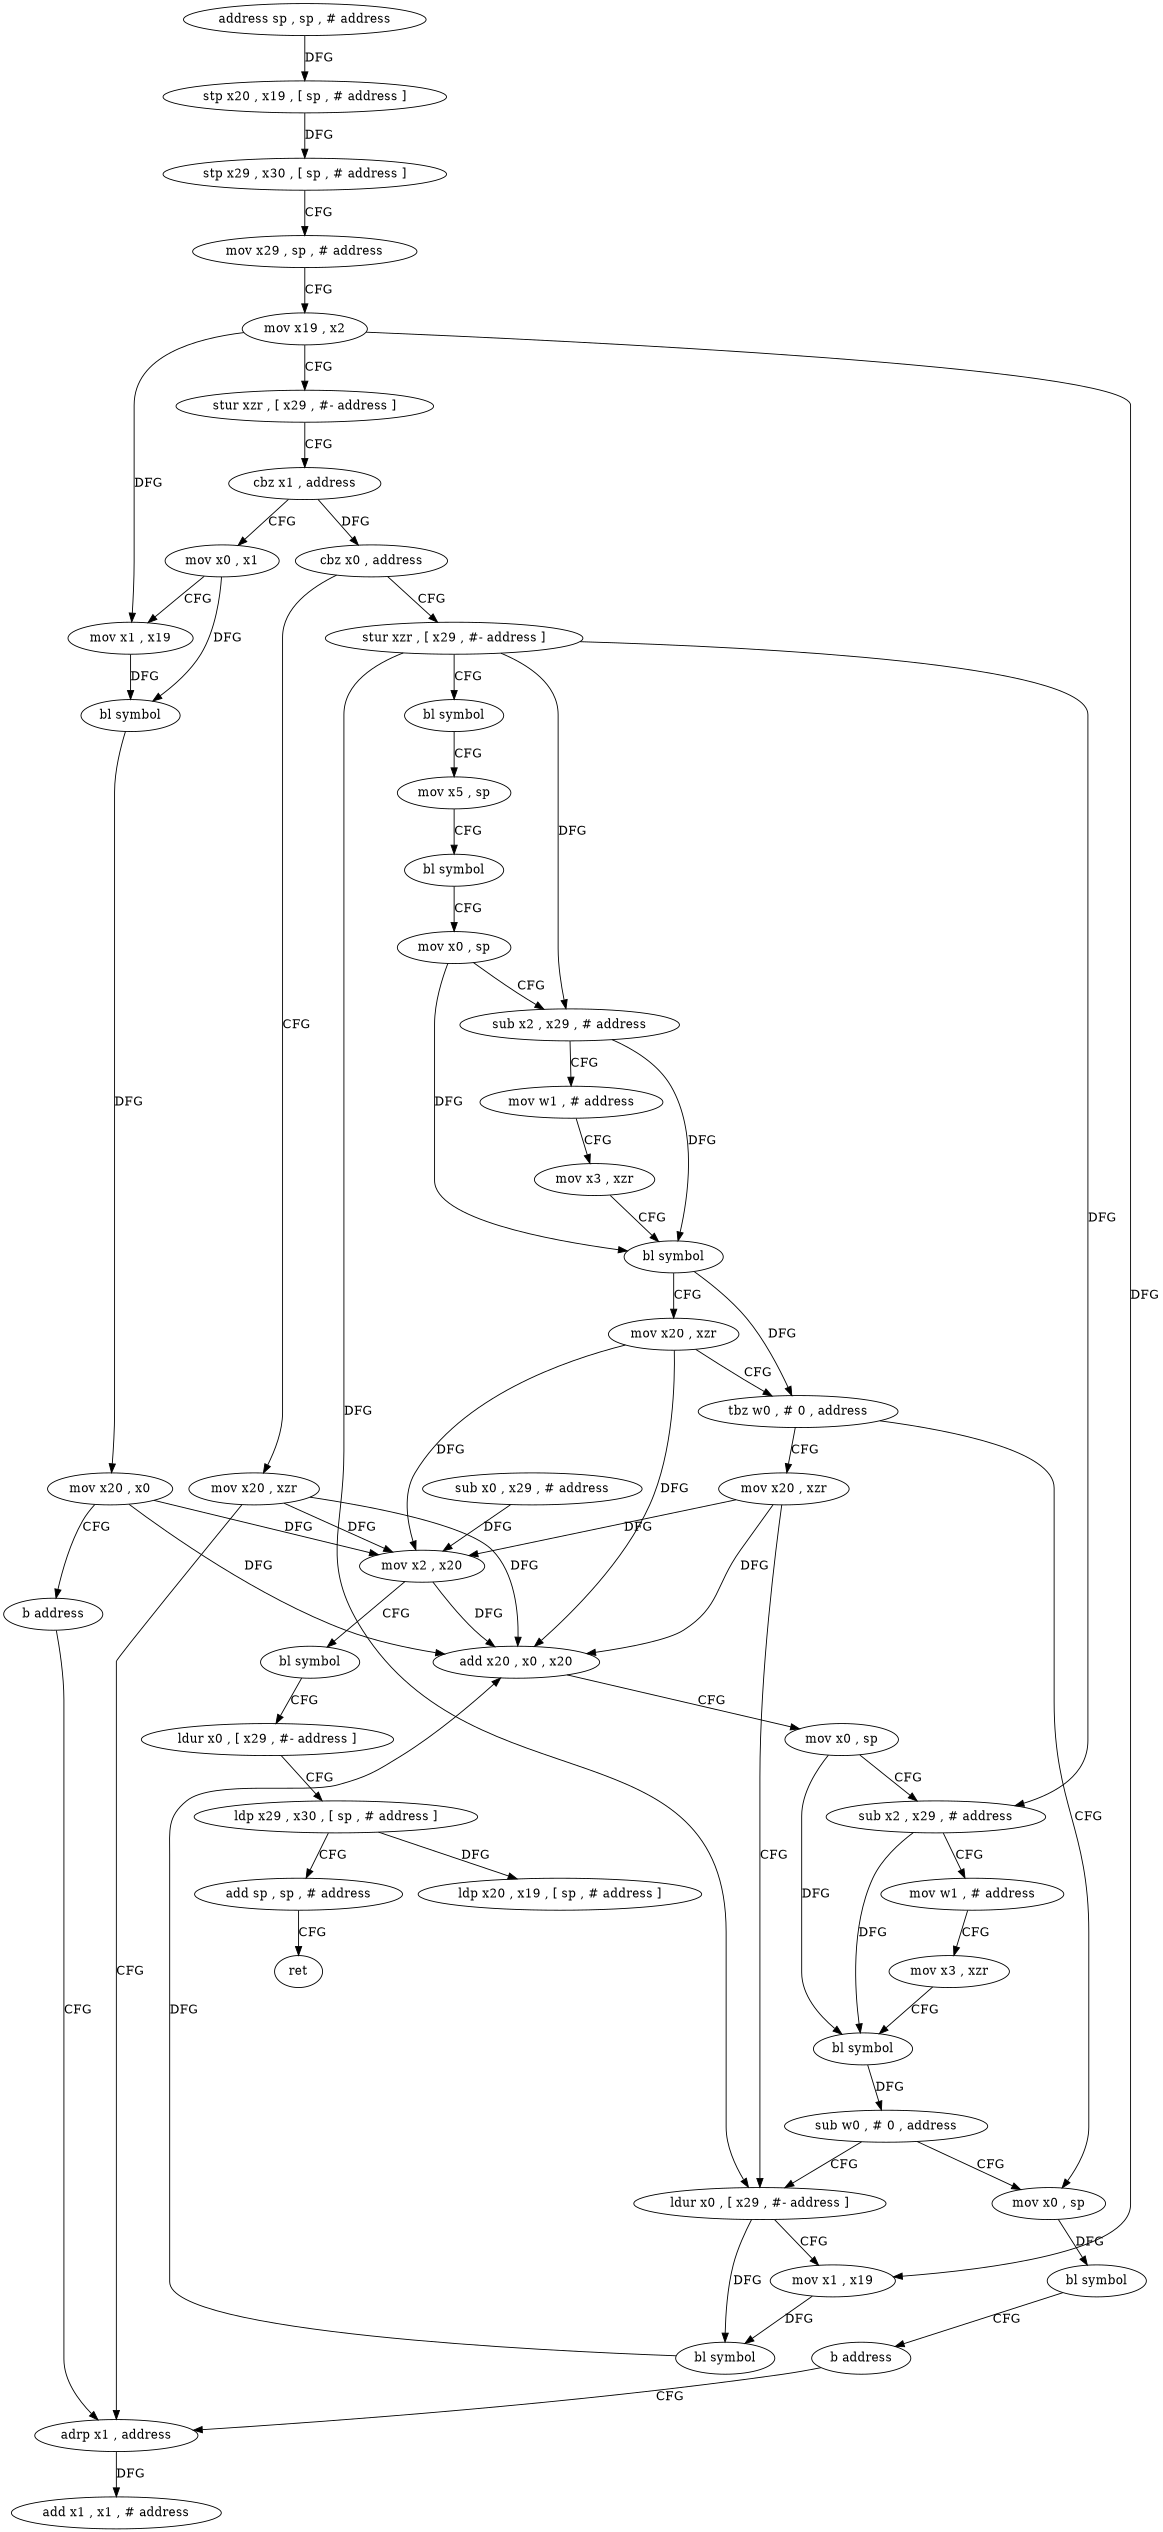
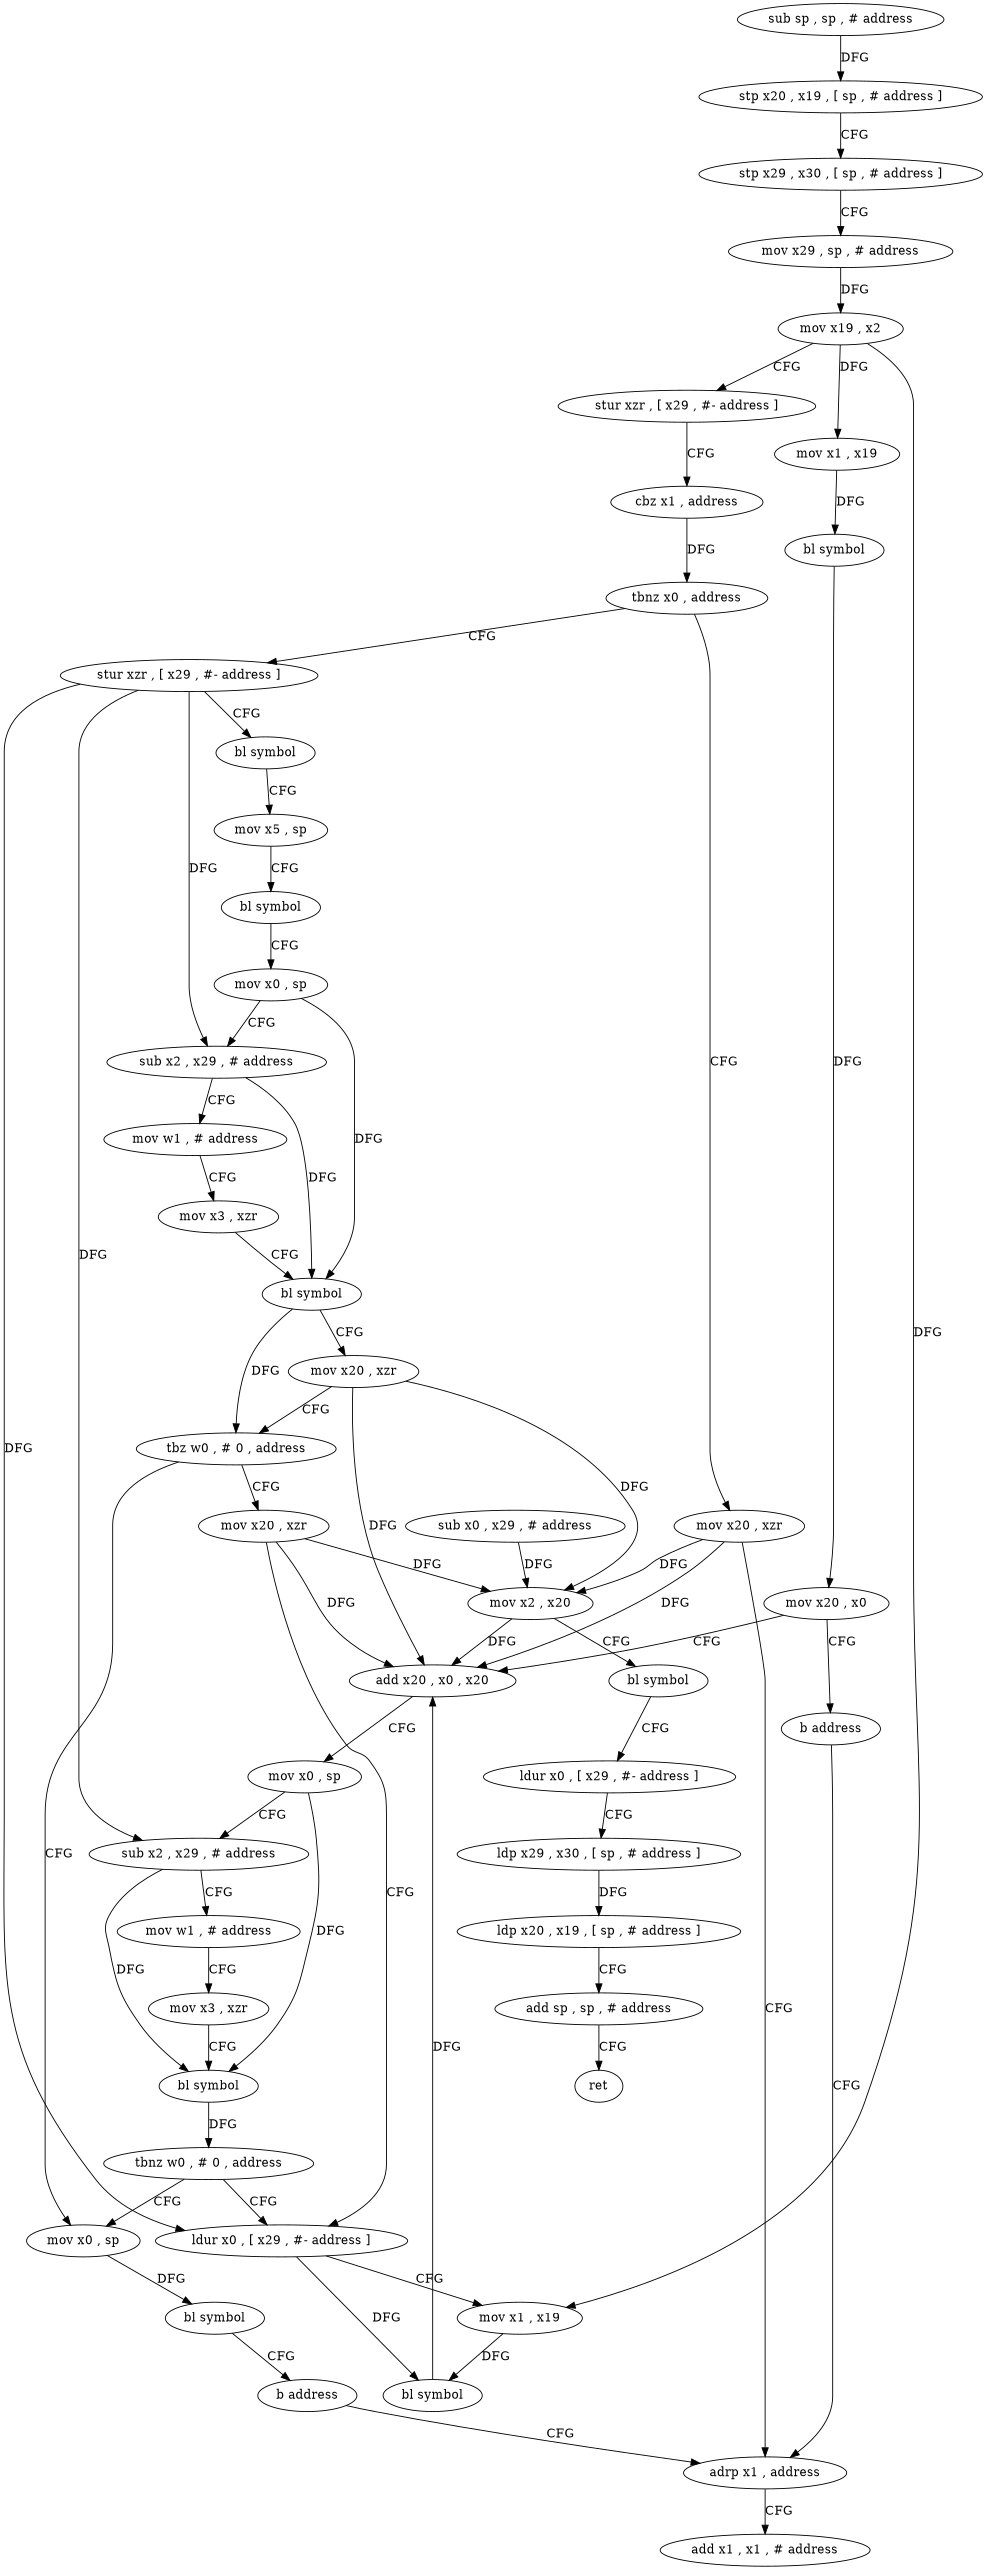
node "address sp , sp , # address": label "address sp , sp , # address" -> "sub sp , sp , # address"
edge "stp x20 , x19 , [ sp , # address ]" -> "stp x29 , x30 , [ sp , # address ]": label "DFG" -> "CFG"
edge "mov x29 , sp , # address" -> "mov x19 , x2": label "CFG" -> "DFG"
node "mov x0 , x1": removed
node "cbz x0 , address": label "cbz x0 , address" -> "tbnz x0 , address"
edge "mov x20 , x0" -> "mov x2 , x20": removed, label "DFG"
edge "mov x20 , x0" -> "add x20 , x0 , x20": label "DFG" -> "CFG"
edge "ldp x29 , x30 , [ sp , # address ]" -> "add sp , sp , # address": now "ldp x20 , x19 , [ sp , # address ]" -> "add sp , sp , # address"
node "sub w0 , # 0 , address": label "sub w0 , # 0 , address" -> "tbnz w0 , # 0 , address"
edge "adrp x1 , address" -> "add x1 , x1 , # address": label "DFG" -> "CFG"
